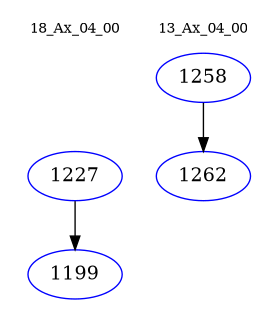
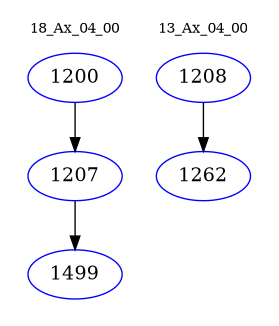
node "1200": added
node "1258": label "1258" -> "1208"
node "1227": label "1227" -> "1207"
node "1199": label "1199" -> "1499"
